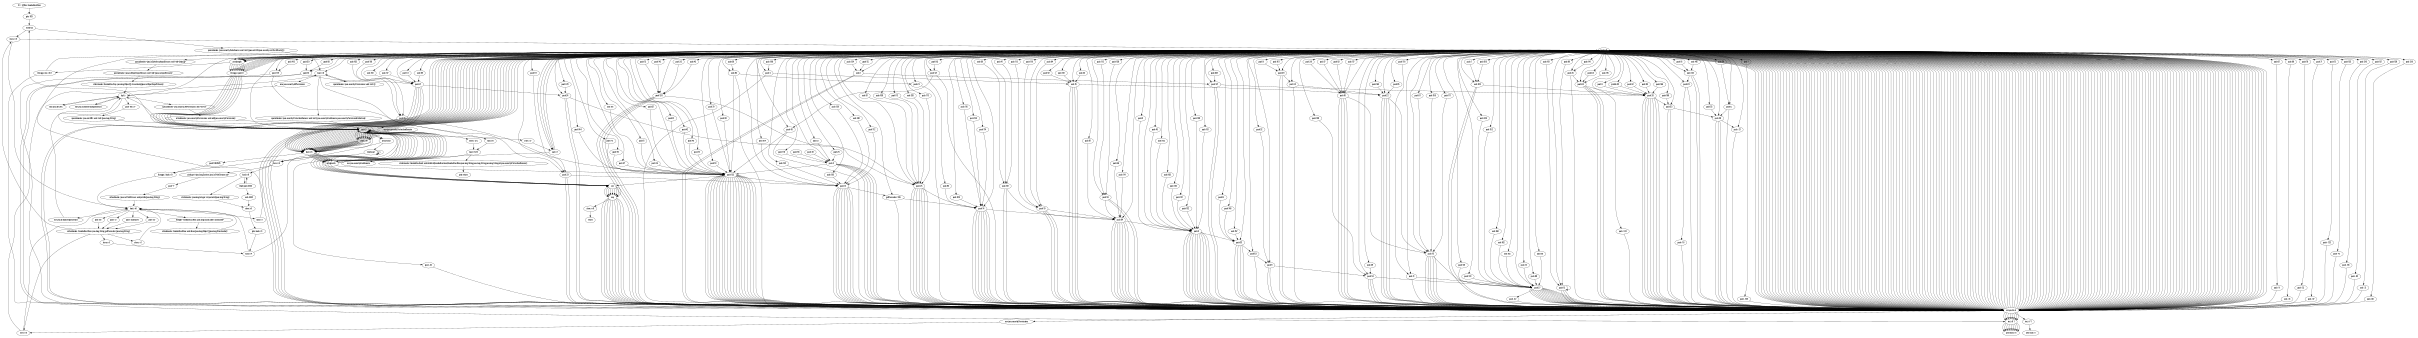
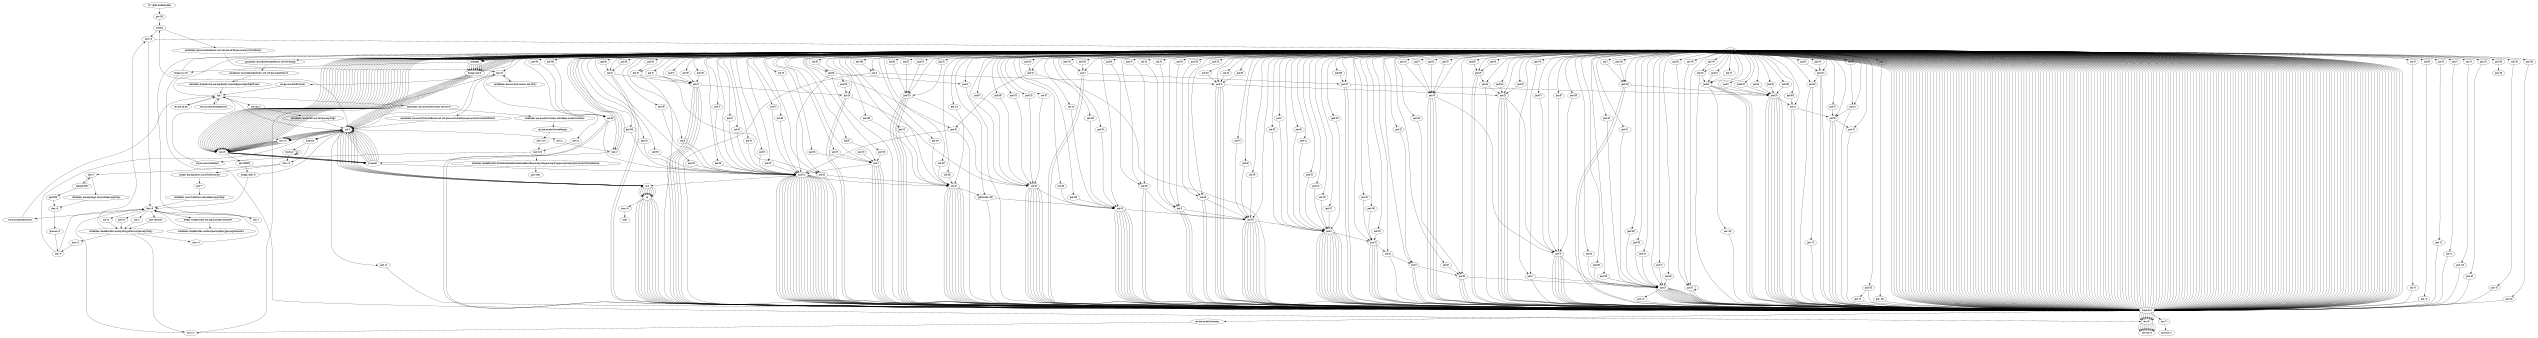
edge "load.r r5" -> "push 58": added
edge "push -88" -> "arraywrite.b": now "push 135" -> "arraywrite.b"
